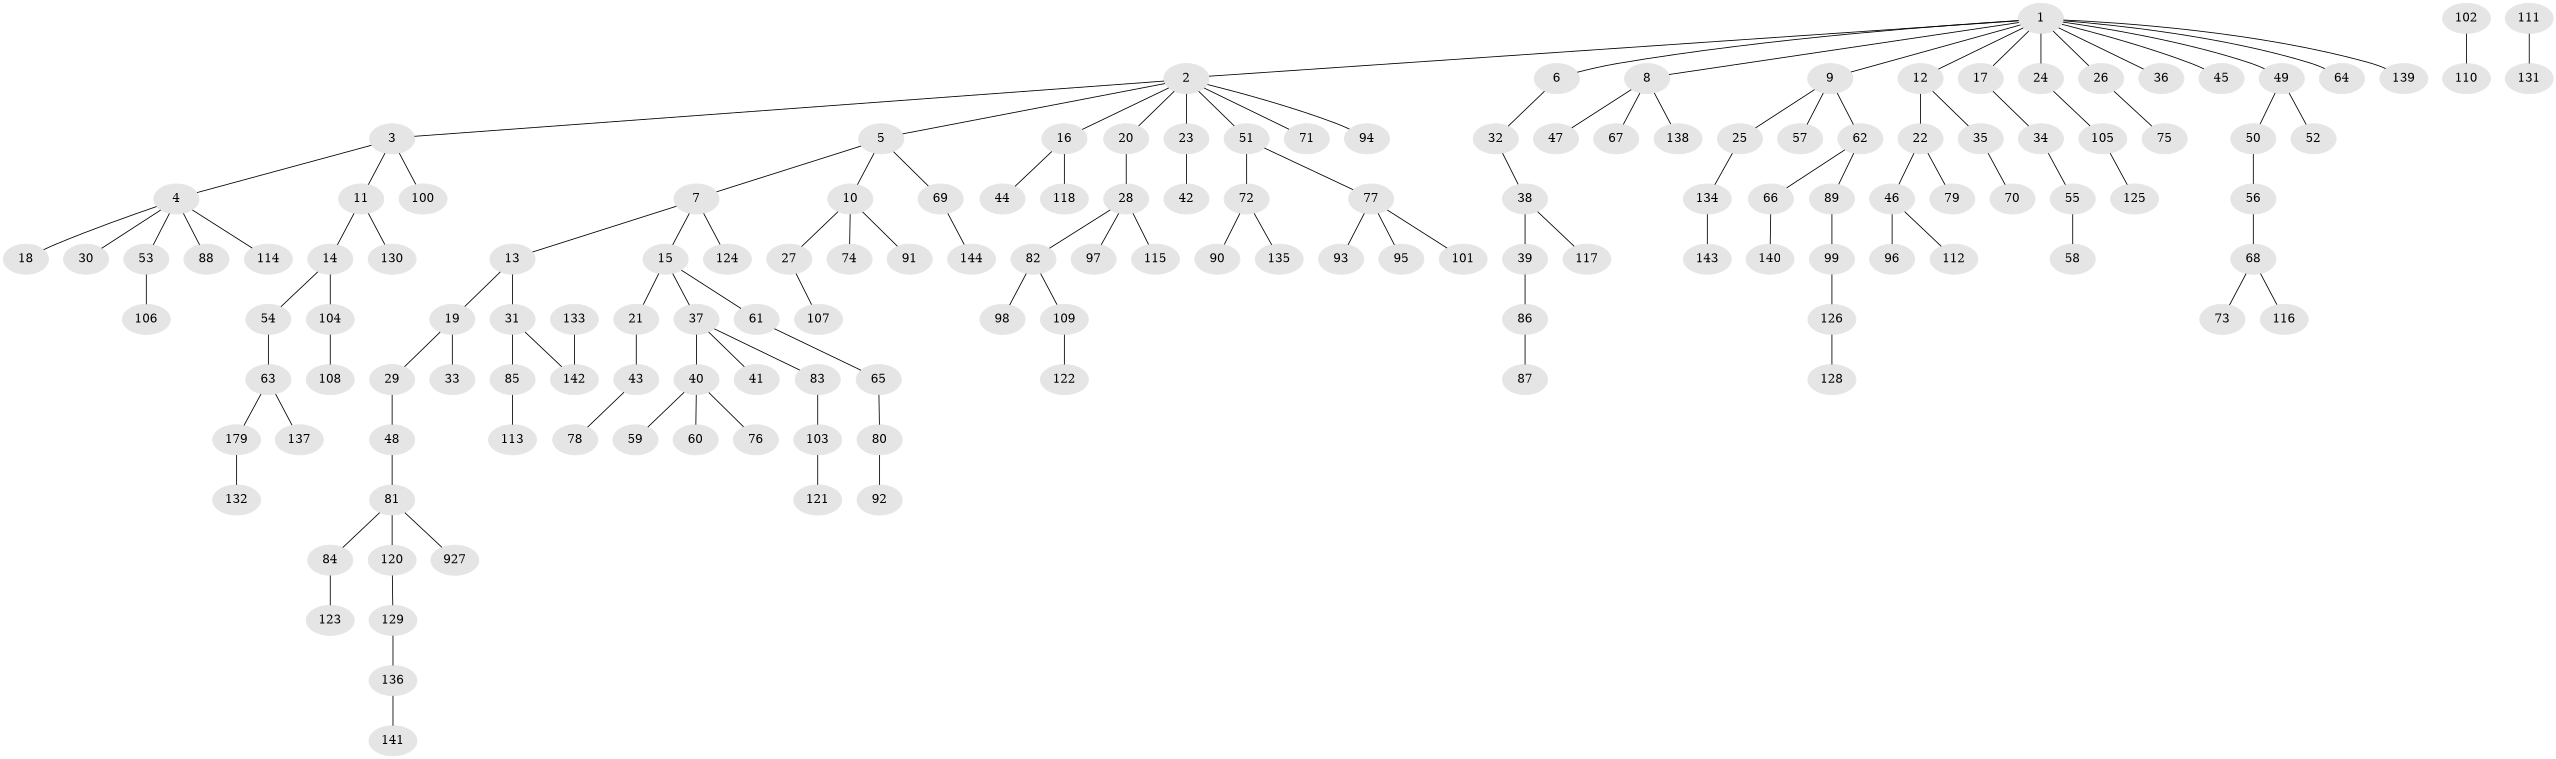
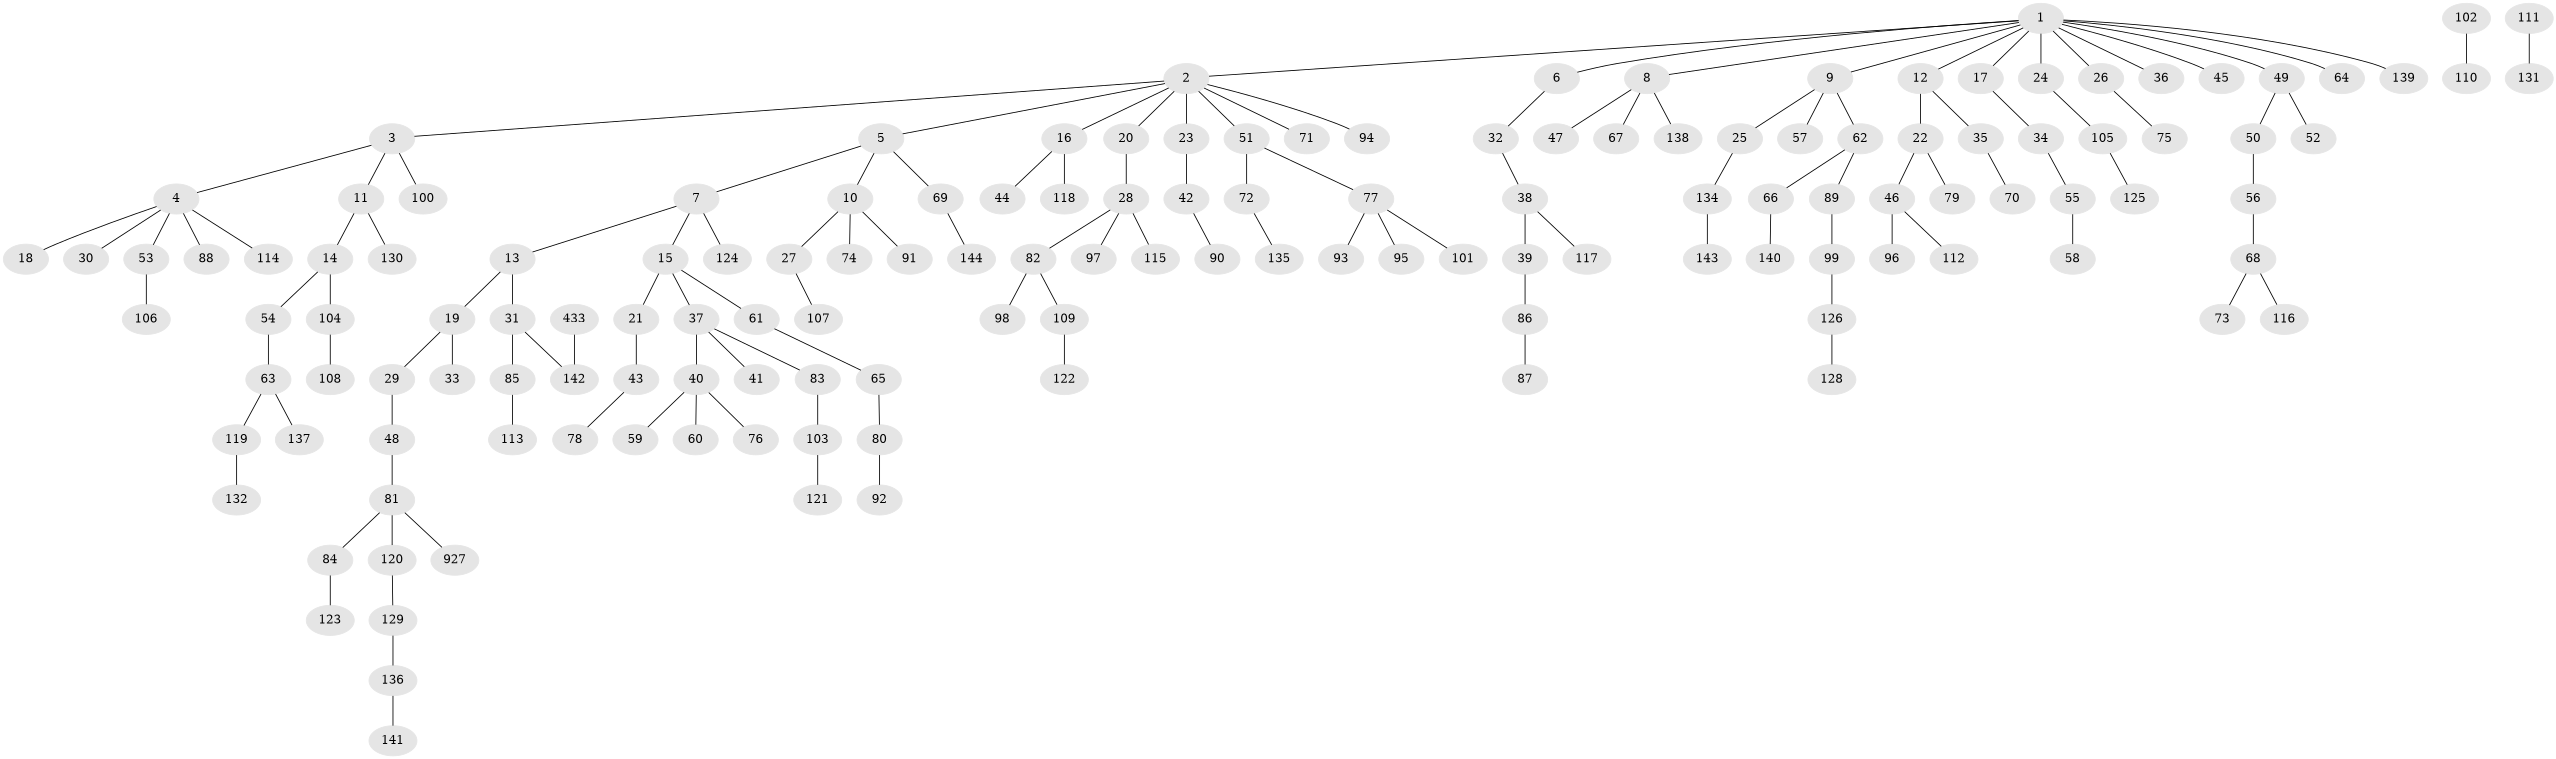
edge "72" -- "90": now "42" -- "90"
node "133": label "133" -> "433"
node "179": label "179" -> "119"
